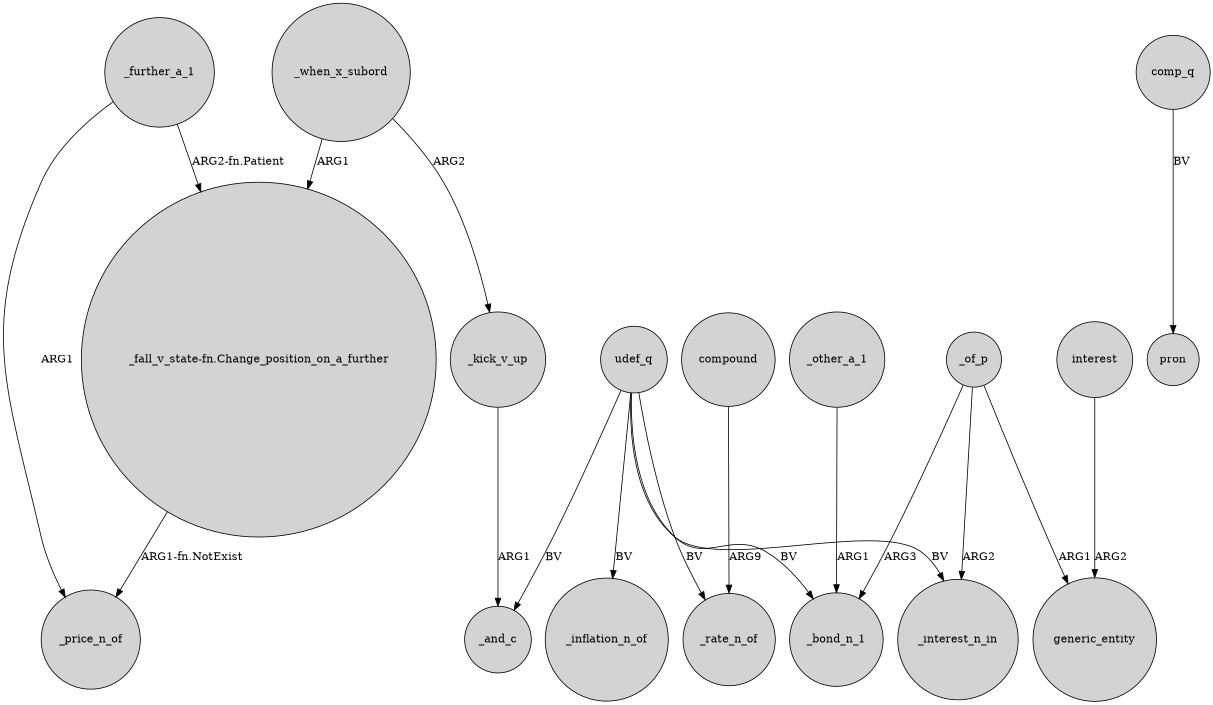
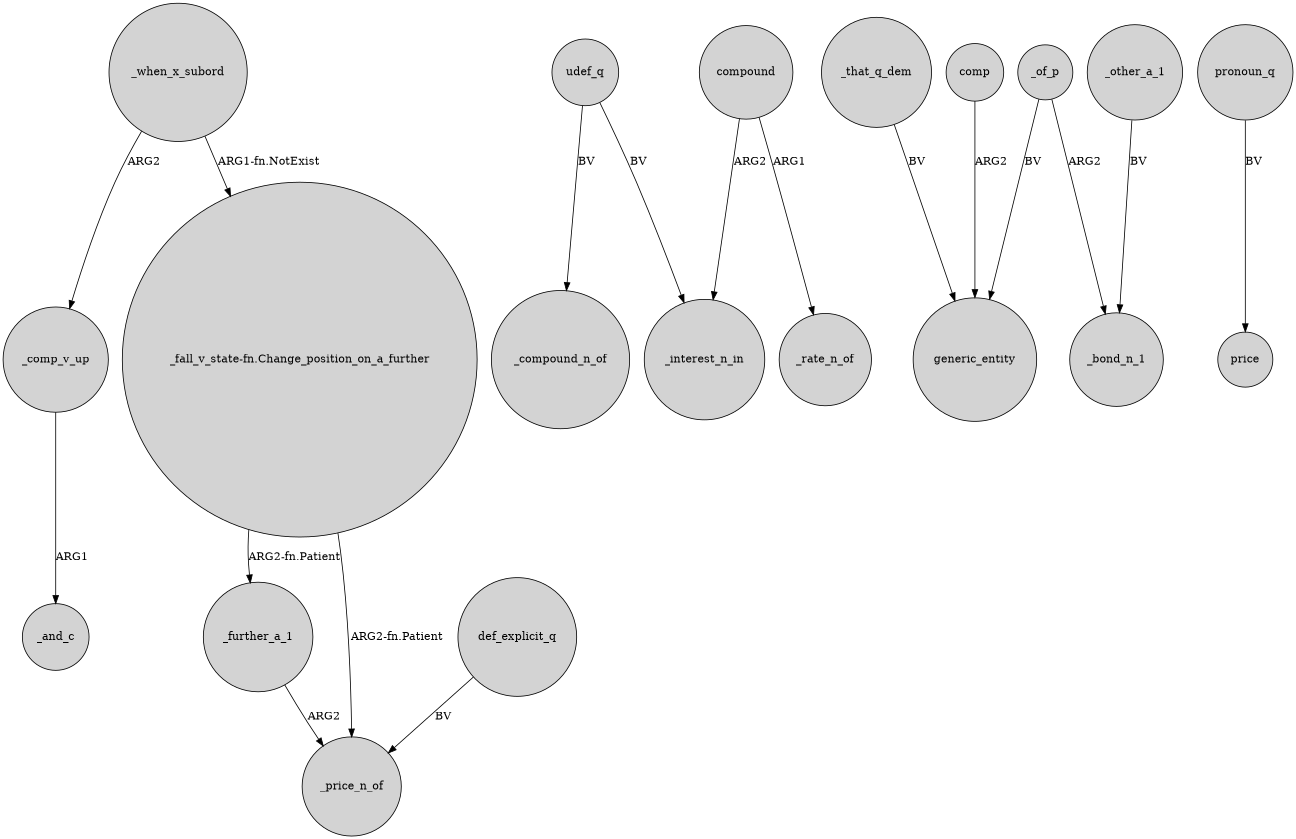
node "_that_q_dem": added
node "comp_q": label "comp_q" -> "pronoun_q"
edge "_further_a_1" -> "_fall_v_state-fn.Change_position_on_a_further": reversed
edge "_when_x_subord" -> "_fall_v_state-fn.Change_position_on_a_further": label "ARG1" -> "ARG1-fn.NotExist"
edge "_further_a_1" -> "_price_n_of": label "ARG1" -> "ARG2"
node "_kick_v_up": label "_kick_v_up" -> "_comp_v_up"
node "interest": label "interest" -> "comp"
node "pron": label "pron" -> "price"
edge "_of_p" -> "_interest_n_in": now "compound" -> "_interest_n_in"
edge "udef_q" -> "_rate_n_of": removed, label "BV"
edge "udef_q" -> "_and_c": removed, label "BV"
edge "udef_q" -> "_bond_n_1": removed, label "BV"
edge "_fall_v_state-fn.Change_position_on_a_further" -> "_price_n_of": label "ARG1-fn.NotExist" -> "ARG2-fn.Patient"
edge "compound" -> "_rate_n_of": label "ARG9" -> "ARG1"
edge "_other_a_1" -> "_bond_n_1": label "ARG1" -> "BV"
edge "_of_p" -> "_bond_n_1": label "ARG3" -> "ARG2"
edge "_of_p" -> "generic_entity": label "ARG1" -> "BV"
node "def_explicit_q": added
node "_inflation_n_of": label "_inflation_n_of" -> "_compound_n_of"
